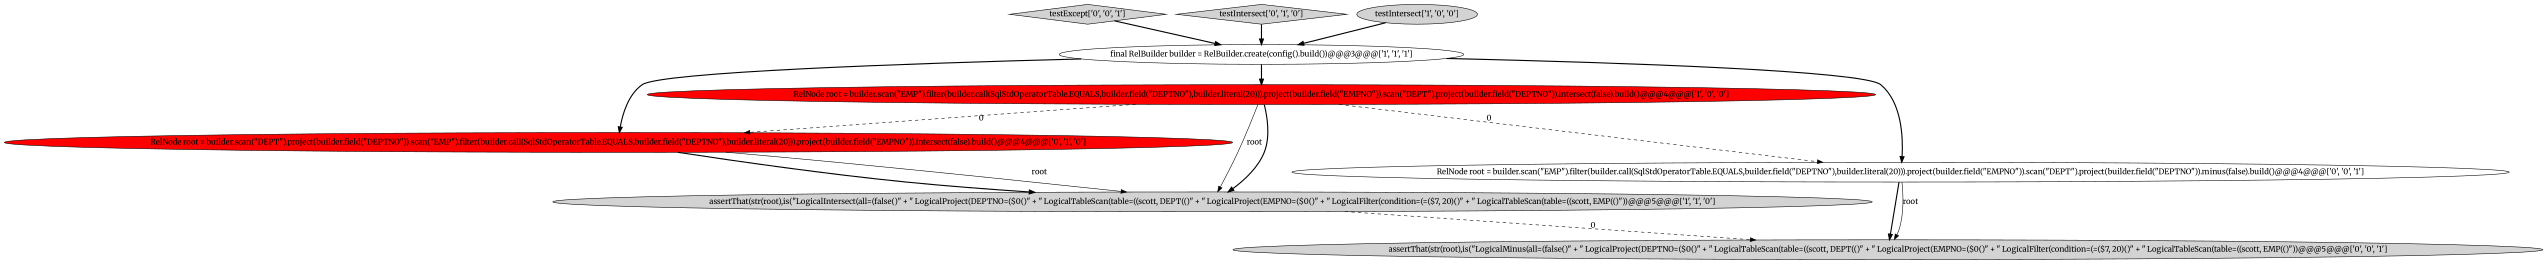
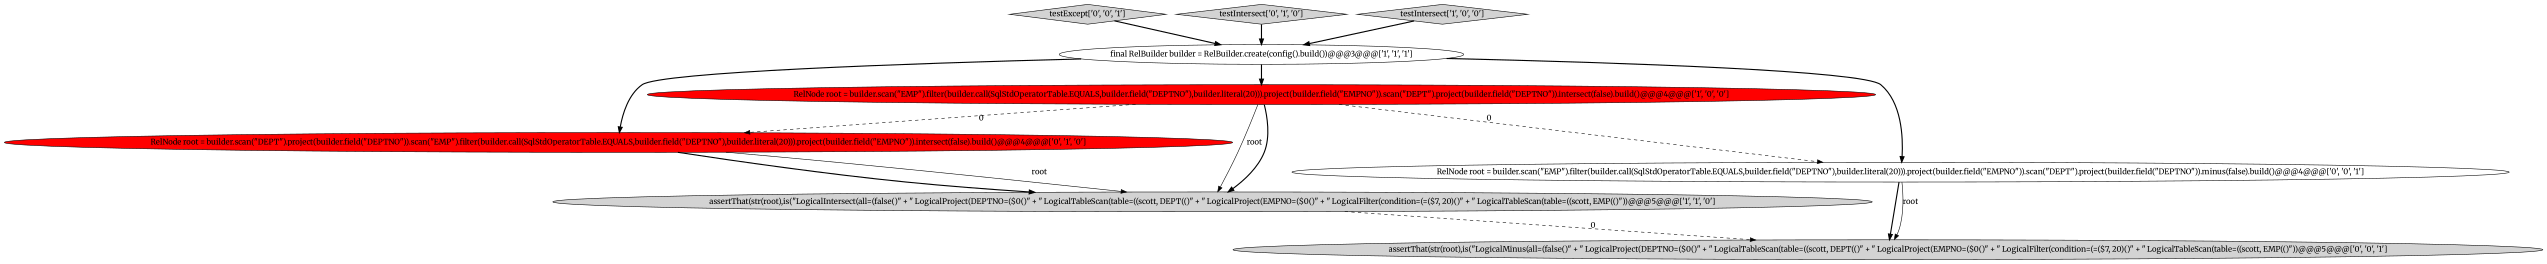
node "testIntersect['1', '0', '0']": shape ellipse -> diamond
